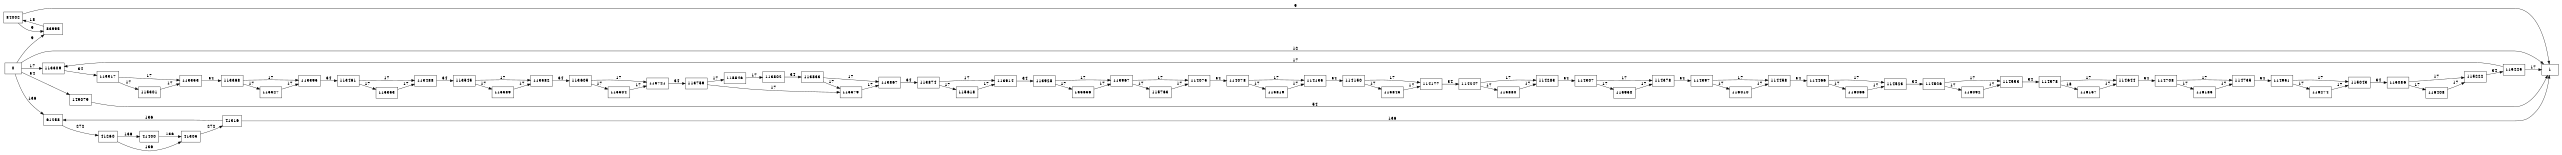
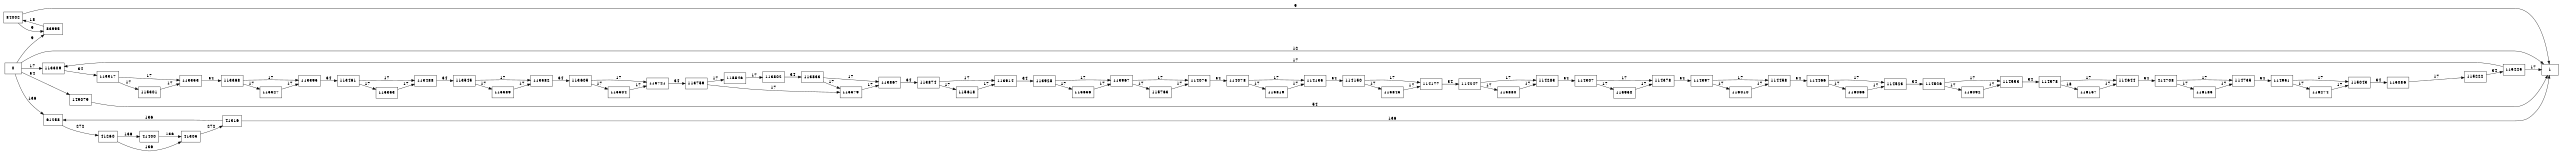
node "114708": label "114708" -> "414708"
node "135656": label "135656" -> "115656"
node "116408": removed
